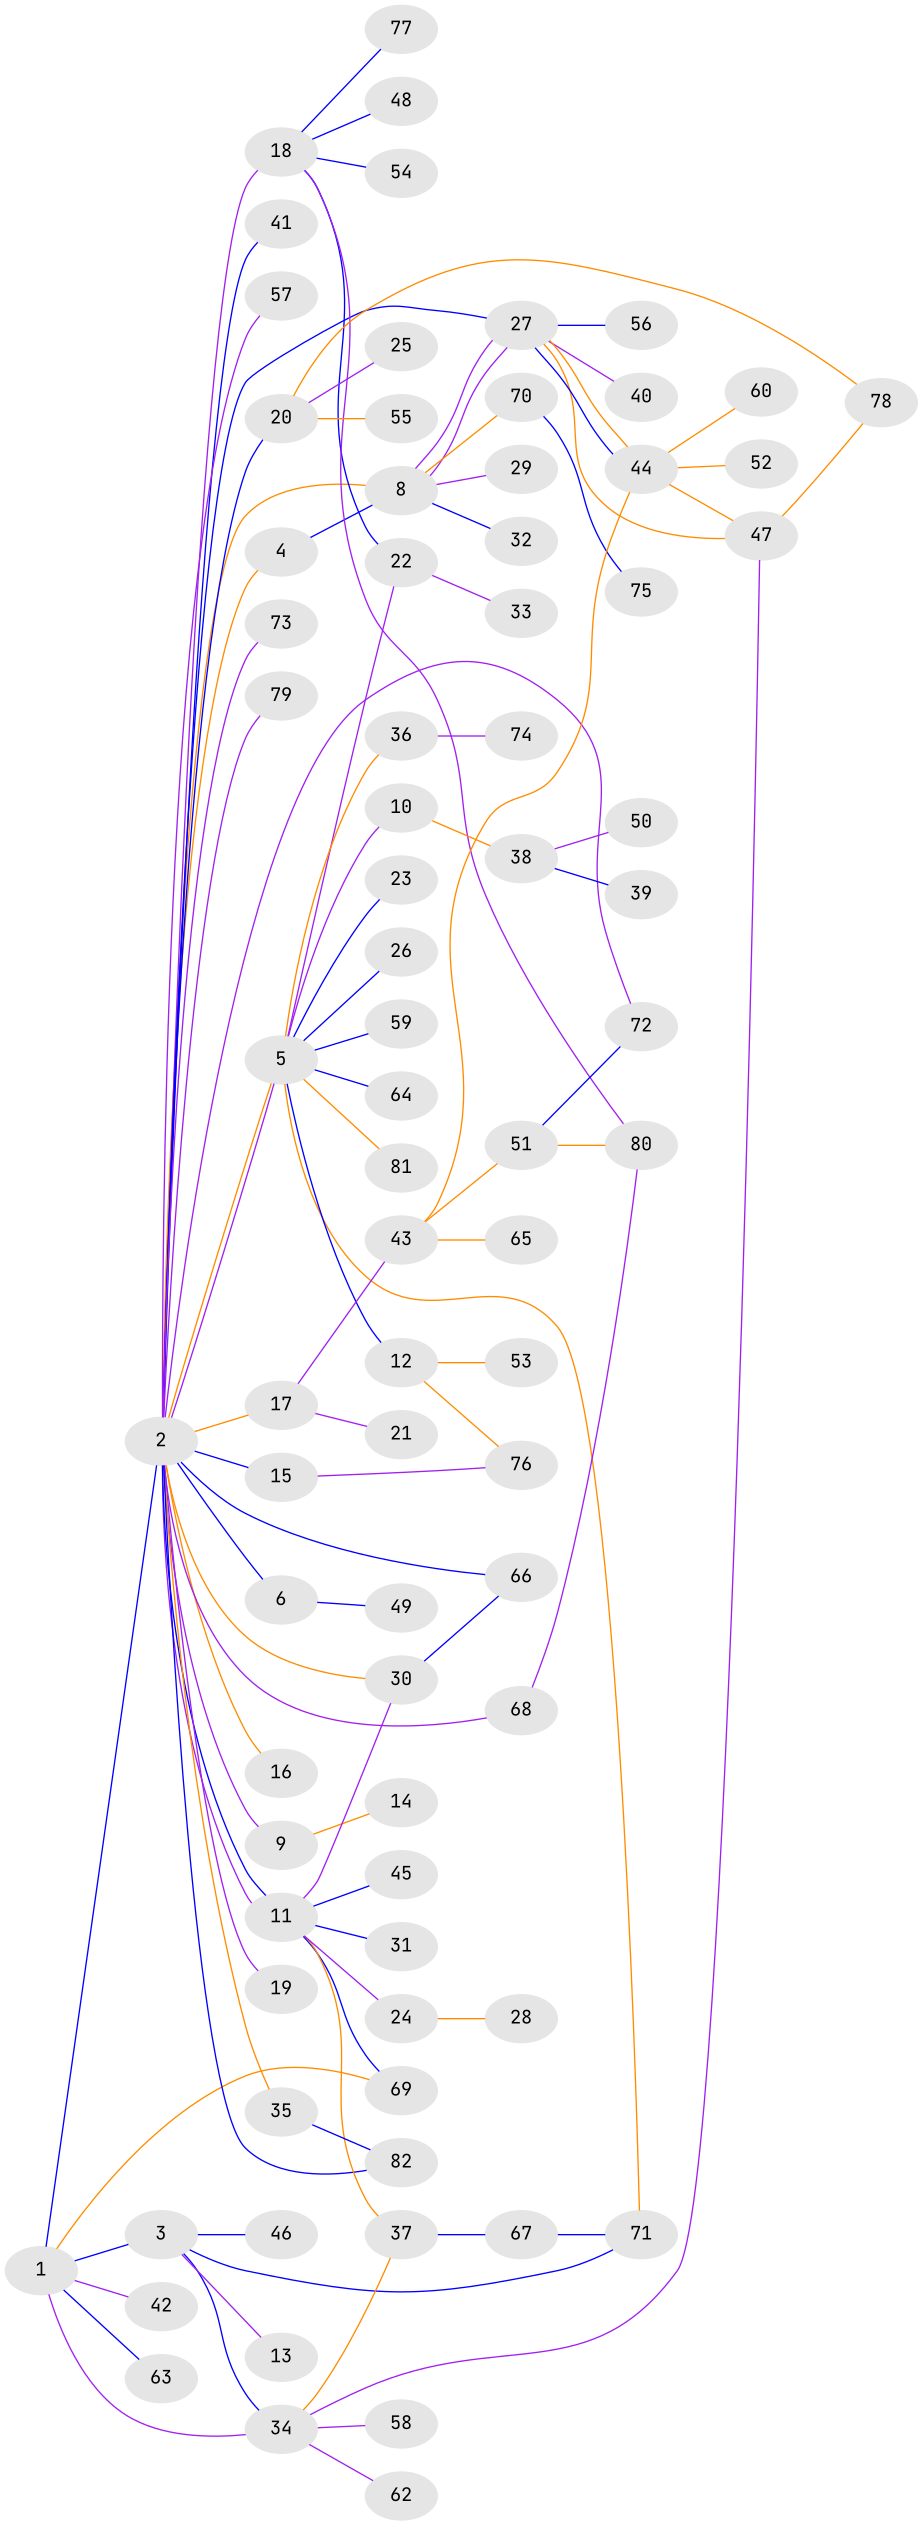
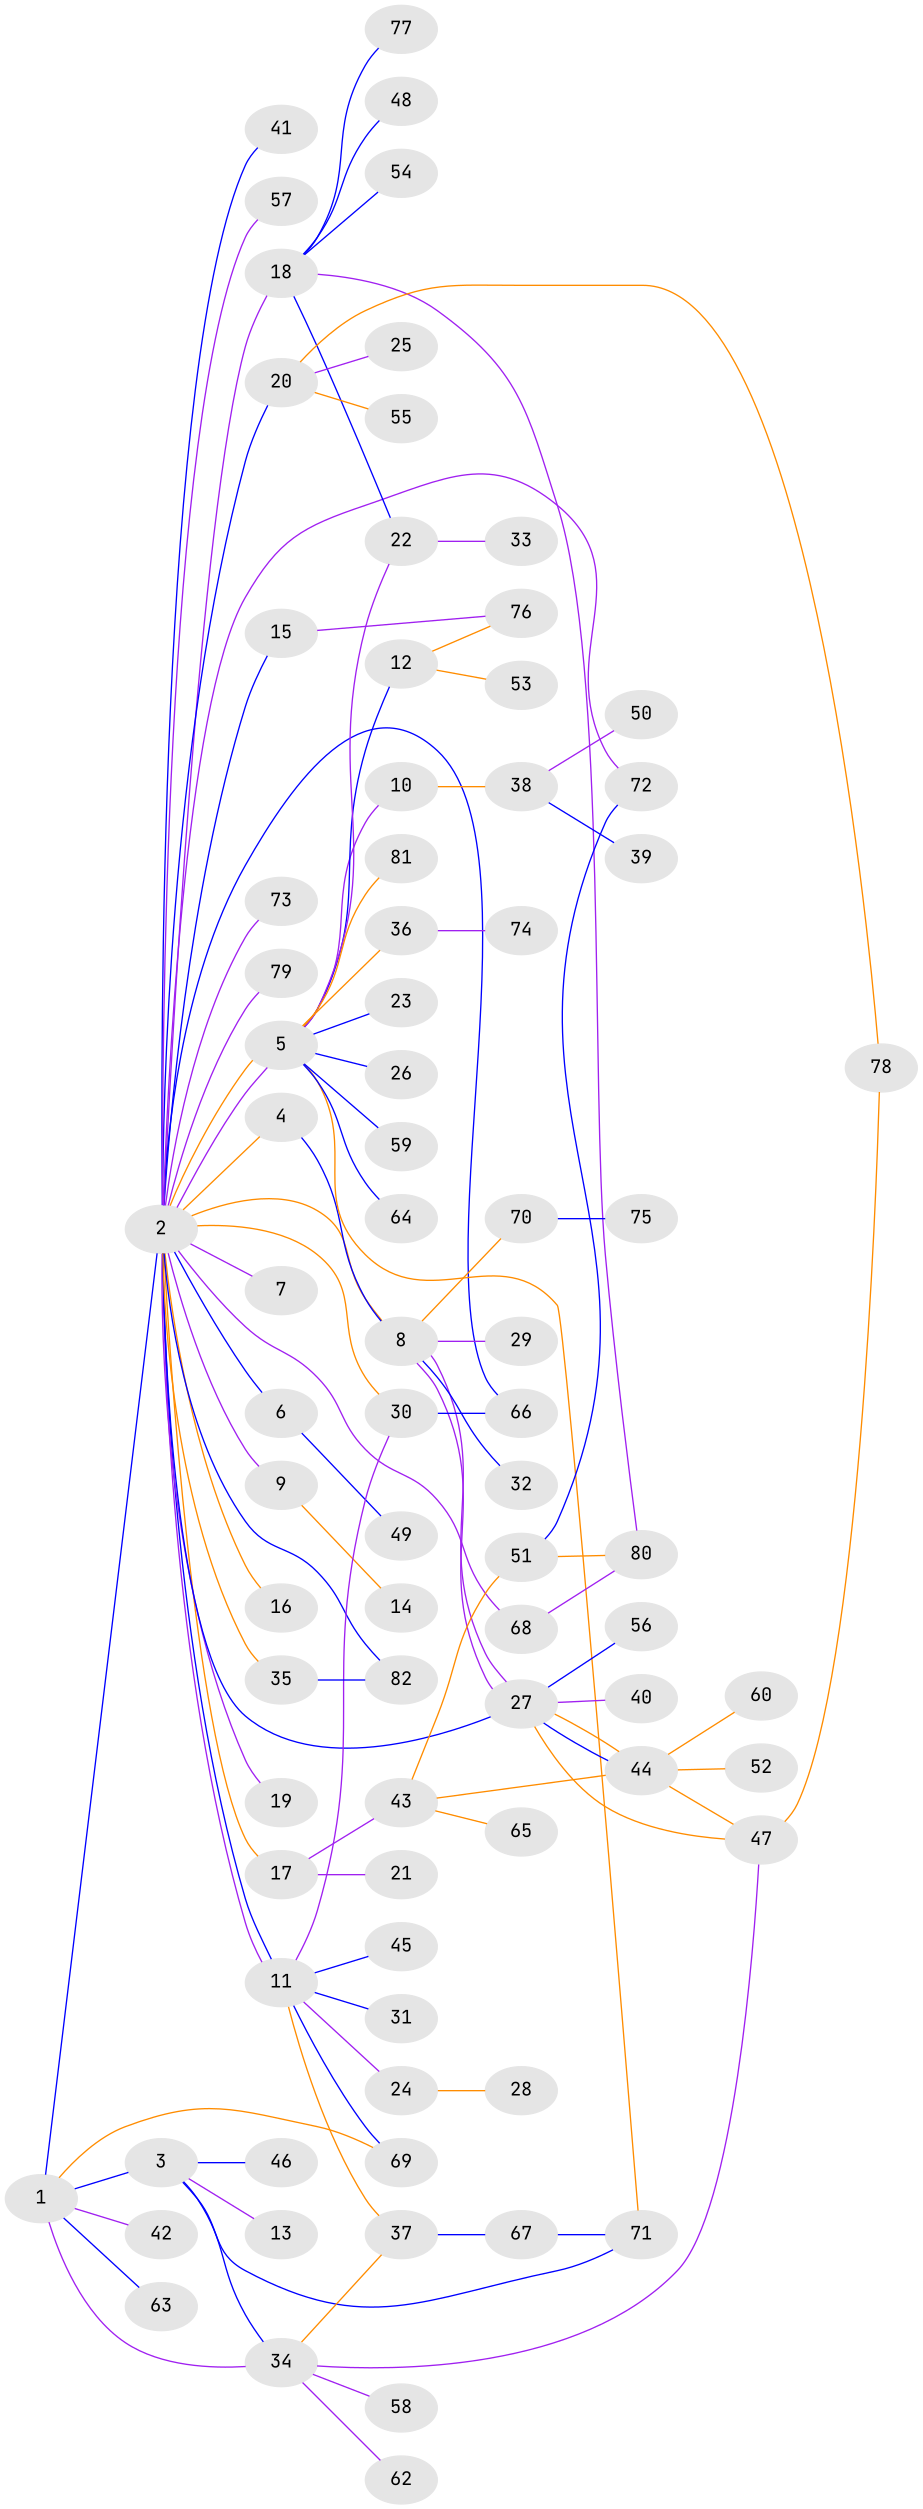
node "7": added
